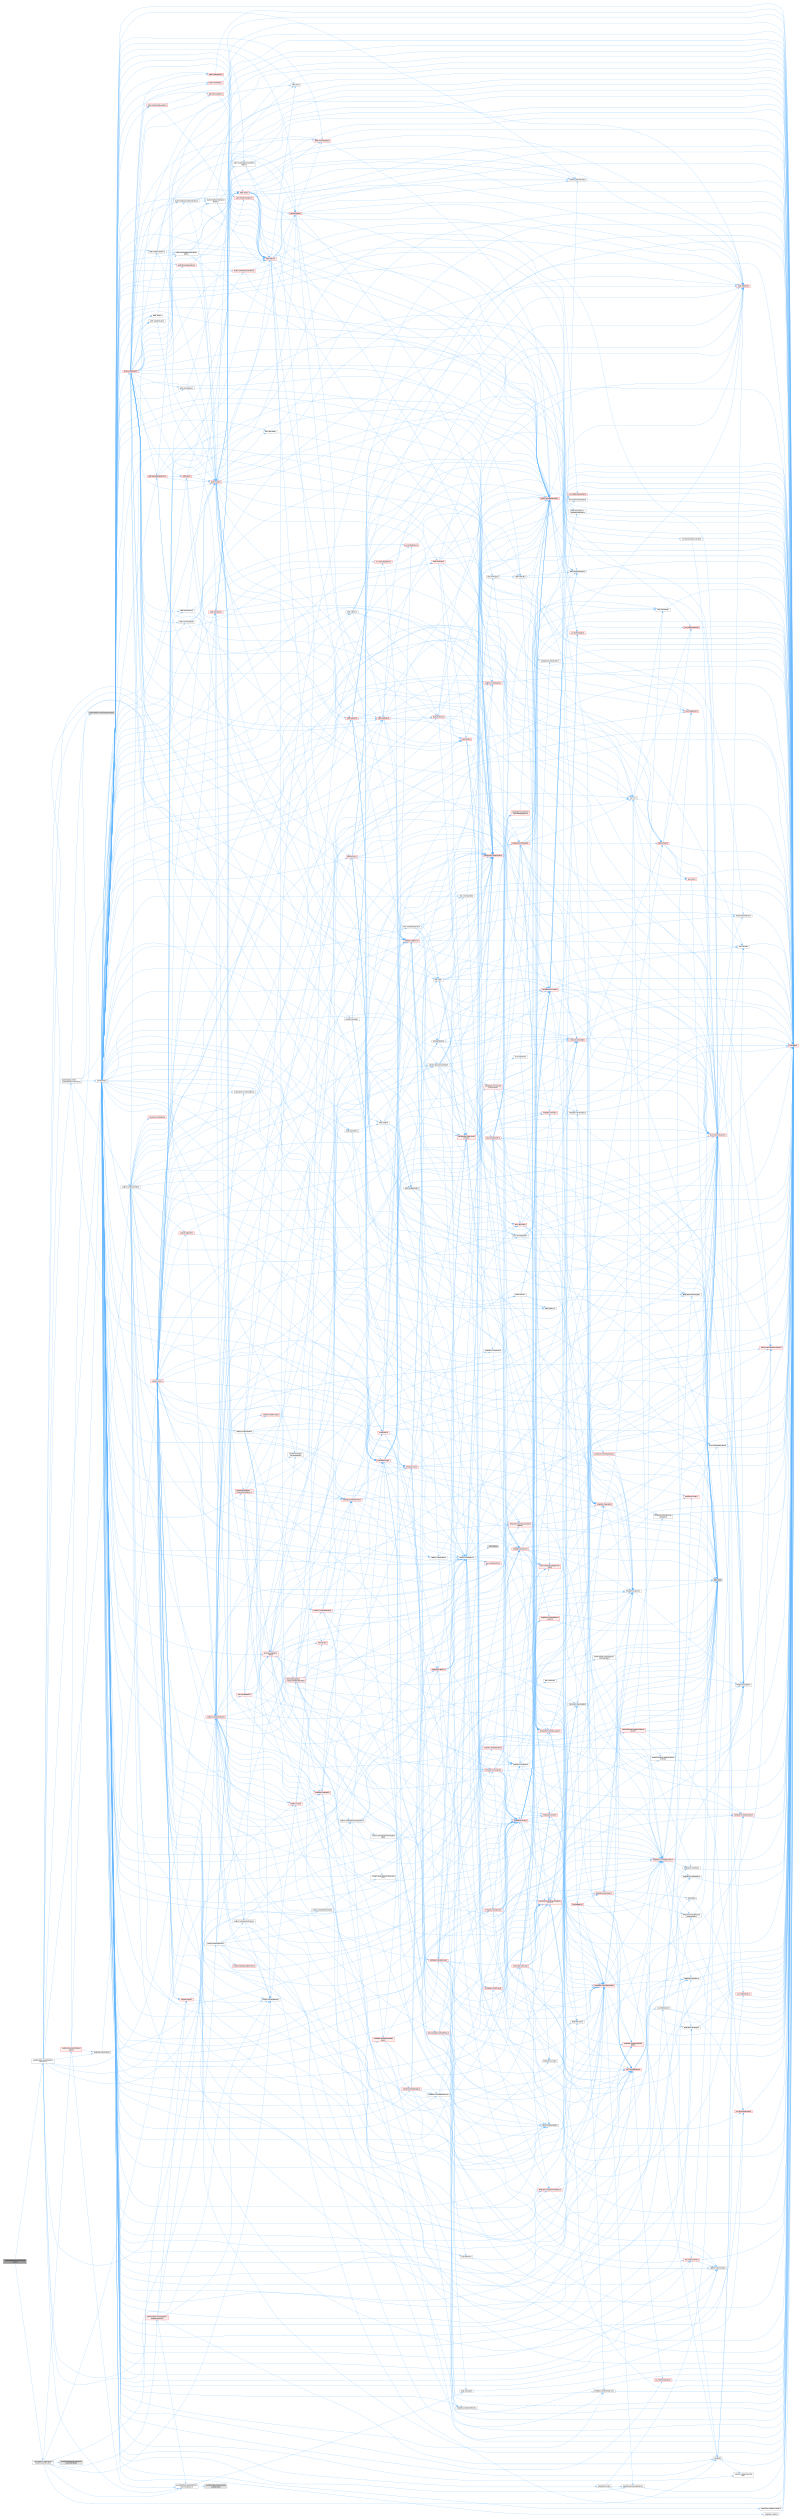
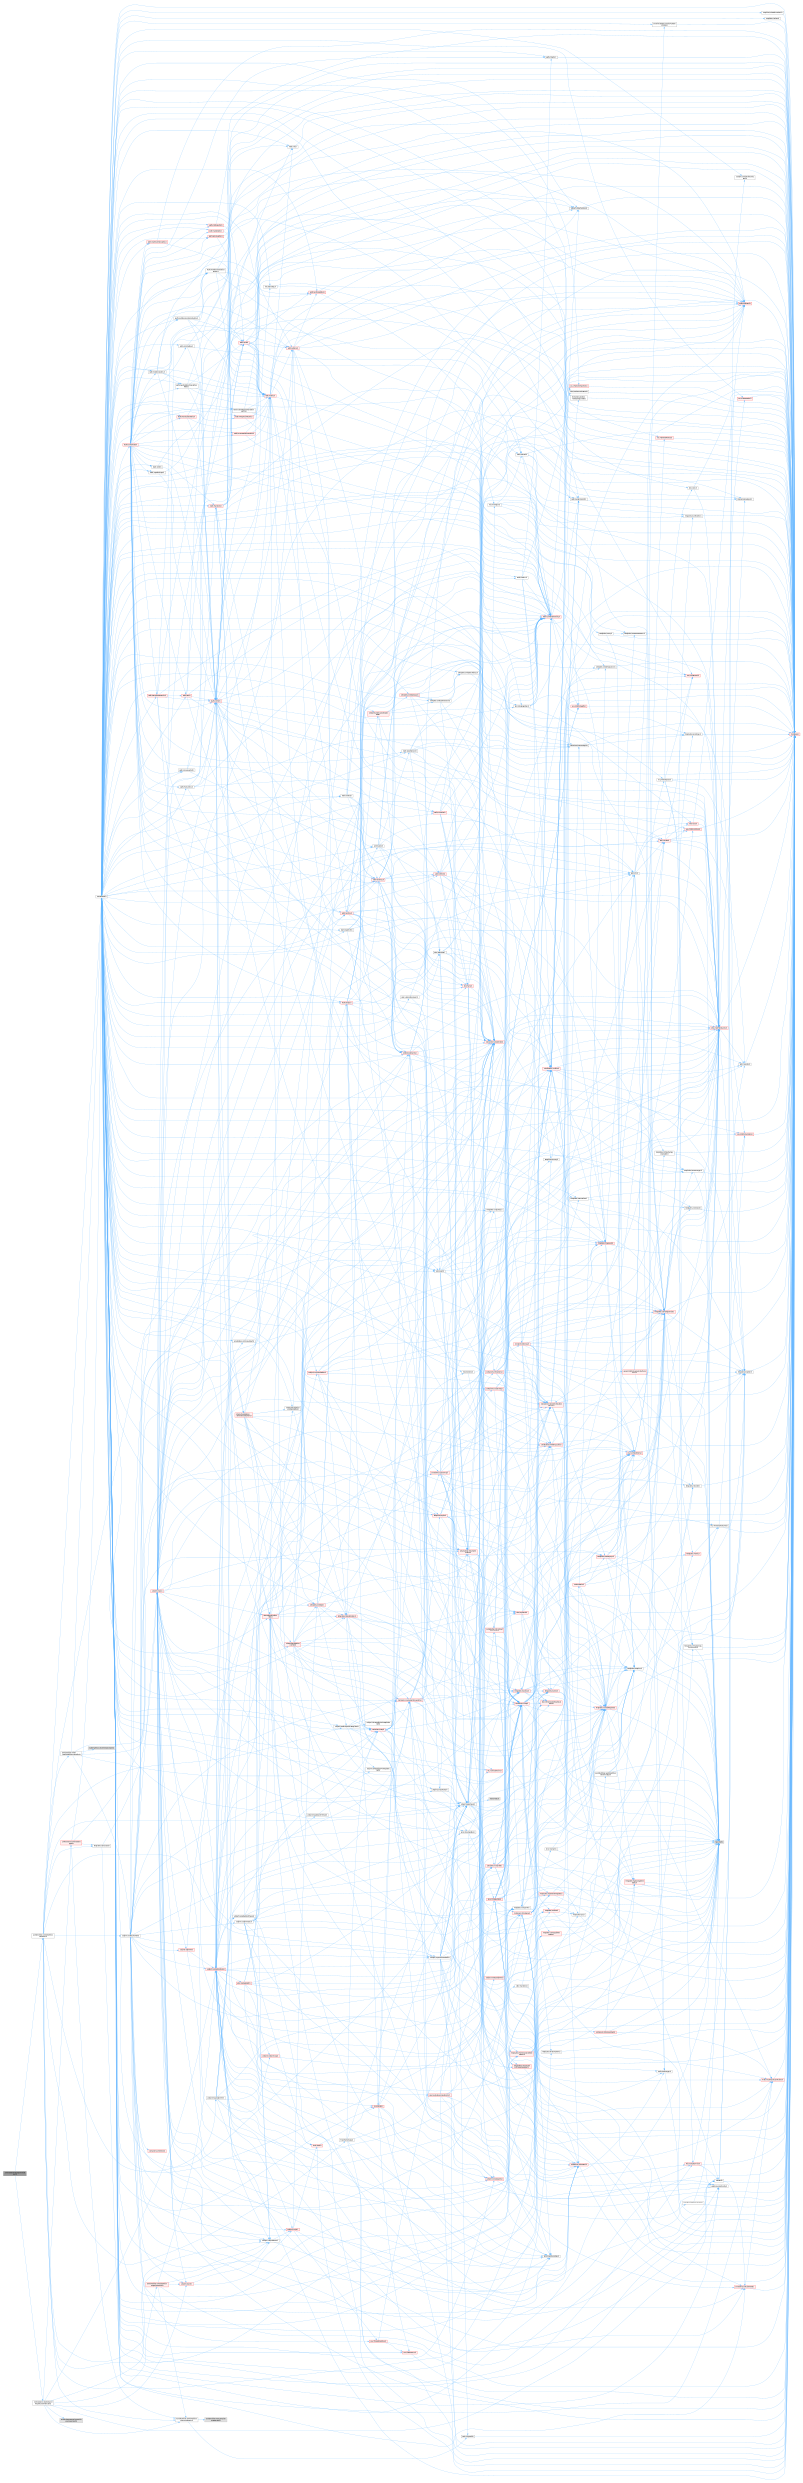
edge "UObject/Class.h" -> "Templates/SharedPointer.h": now "UObject/Class.h" -> "Internationalization /Text.h"
node "Containers/Set.h": label "Containers/Set.h" -> "Containers/InverseRotationMatrix.h"
node "Internationalization /TextLocalizationManager.h": label "Internationalization /TextLocalizationManager.h" -> "Internationalization /Sorting.h"
node "UObject/ObjectHandleDefines.h": removed
